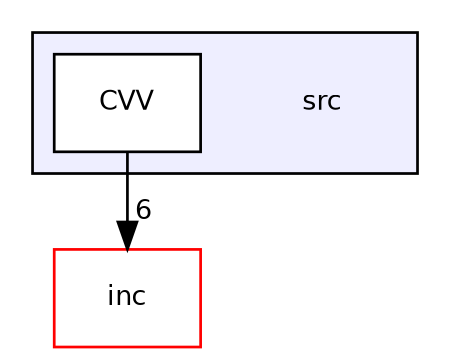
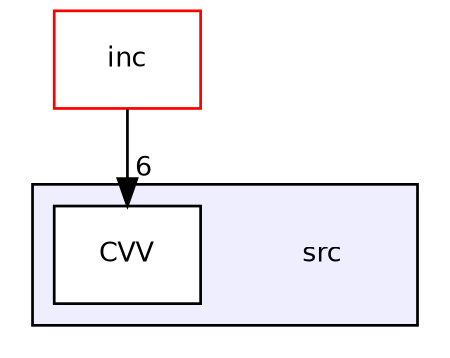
edge "CVV" -> "inc": reversed
